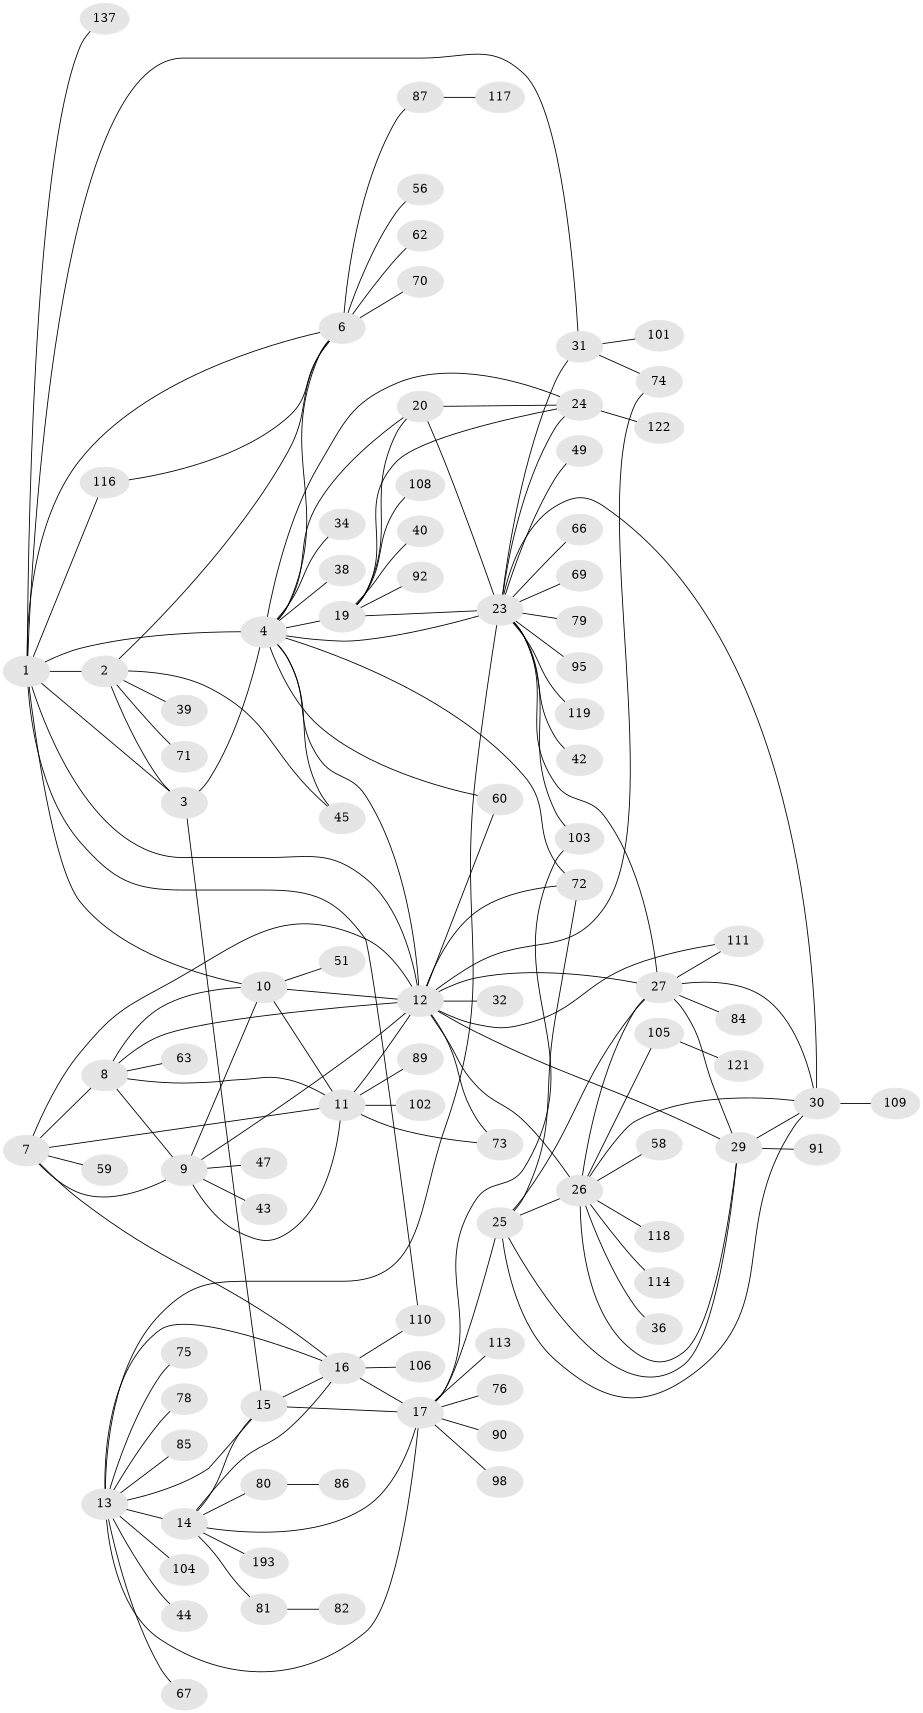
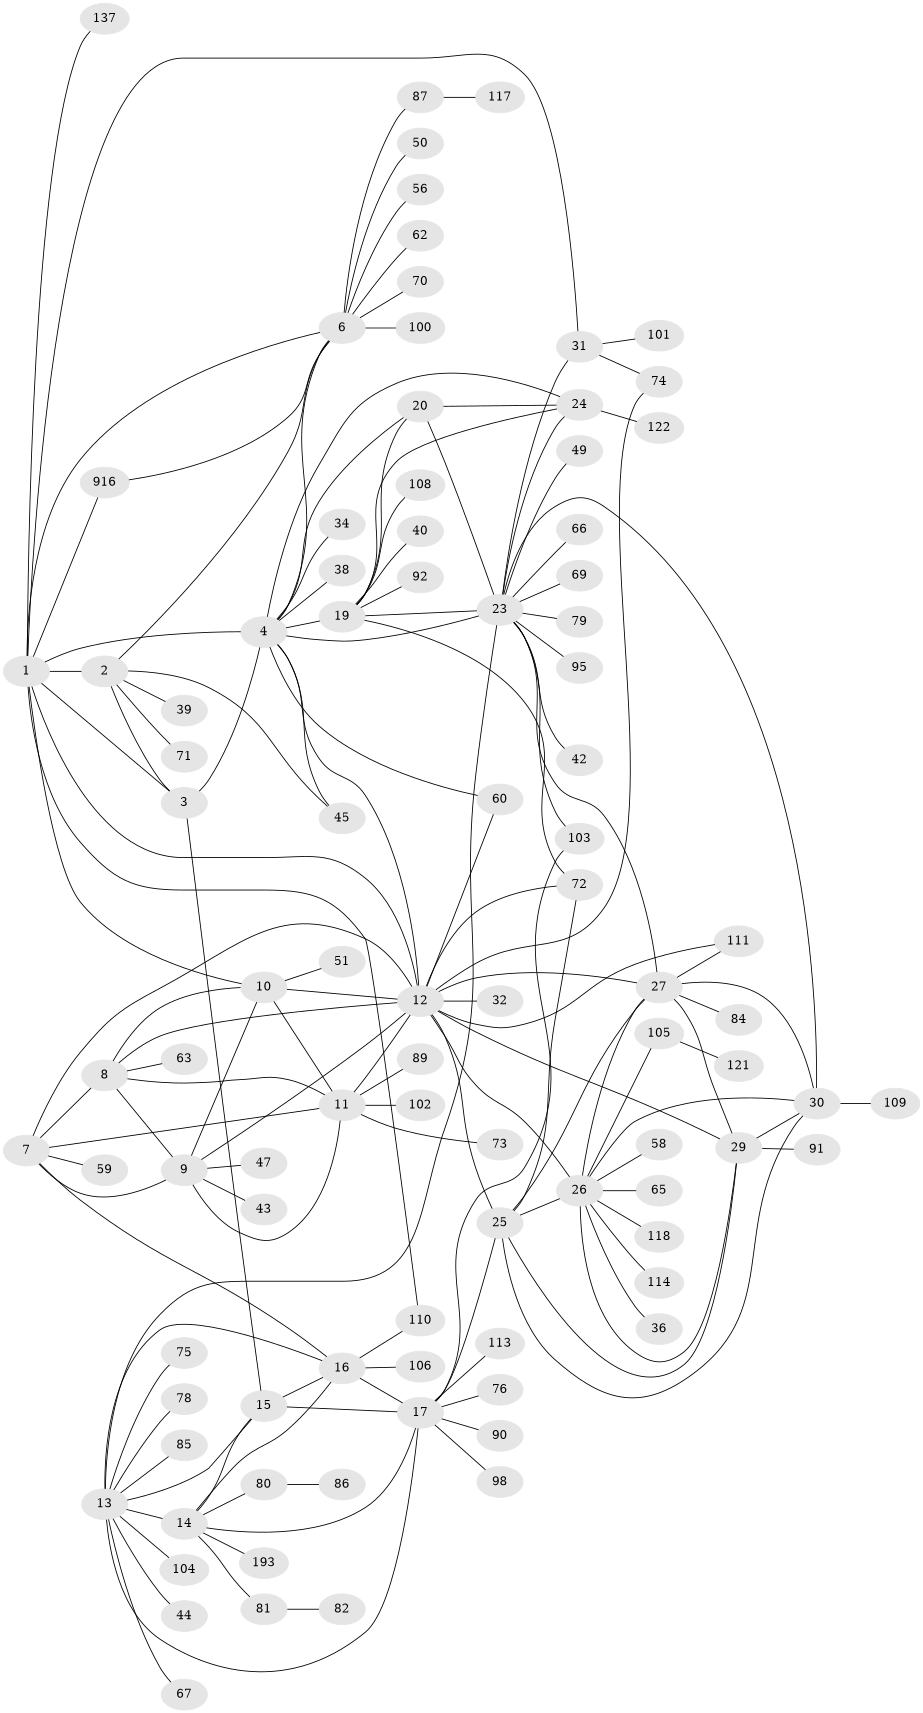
node "50": added
node "100": added
node "116": label "116" -> "916"
node "119": removed
edge "4" -- "72": now "19" -- "72"
edge "12" -- "73": now "12" -- "25"
node "65": added
